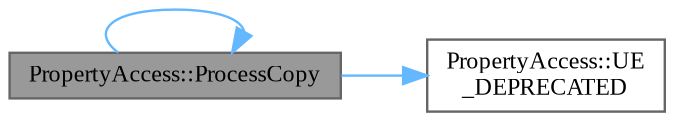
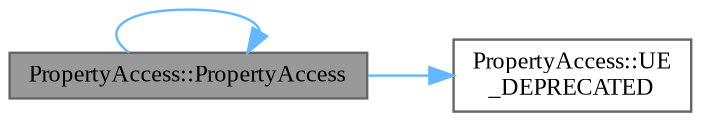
node "PropertyAccess::ProcessCopy": label "PropertyAccess::ProcessCopy" -> "PropertyAccess::PropertyAccess"
